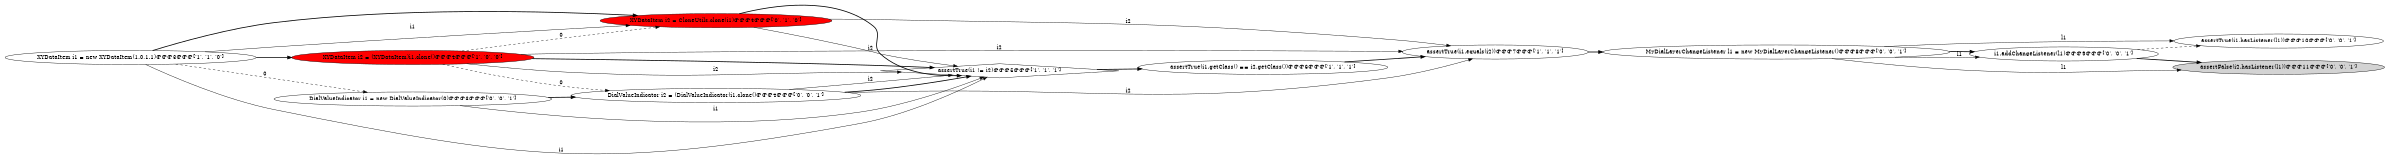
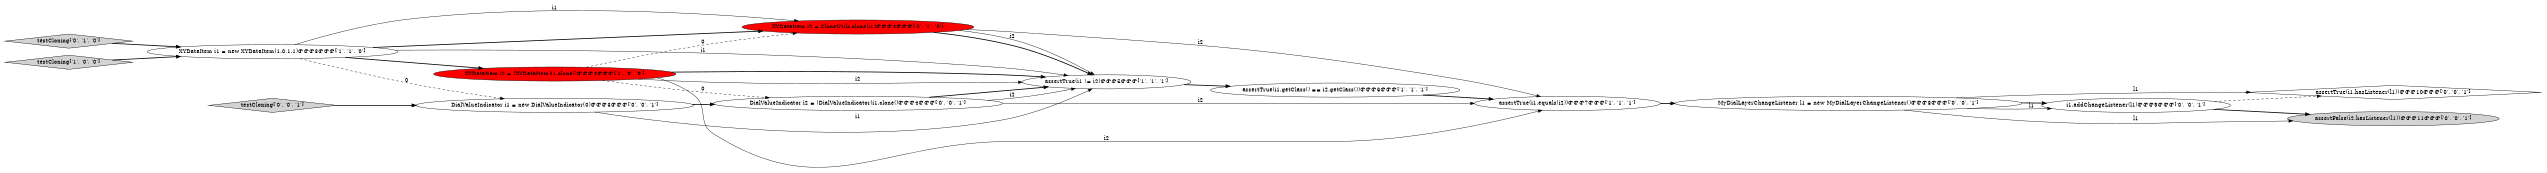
node "testCloning['0', '1', '0']": added
node "assertTrue(i1.hasListener(l1))@@@10@@@['0', '0', '1']": shape ellipse -> diamond
node "testCloning['1', '0', '0']": added
node "assertTrue(i1 != i2)@@@5@@@['1', '1', '1']": shape diamond -> ellipse
node "testCloning['0', '0', '1']": added
